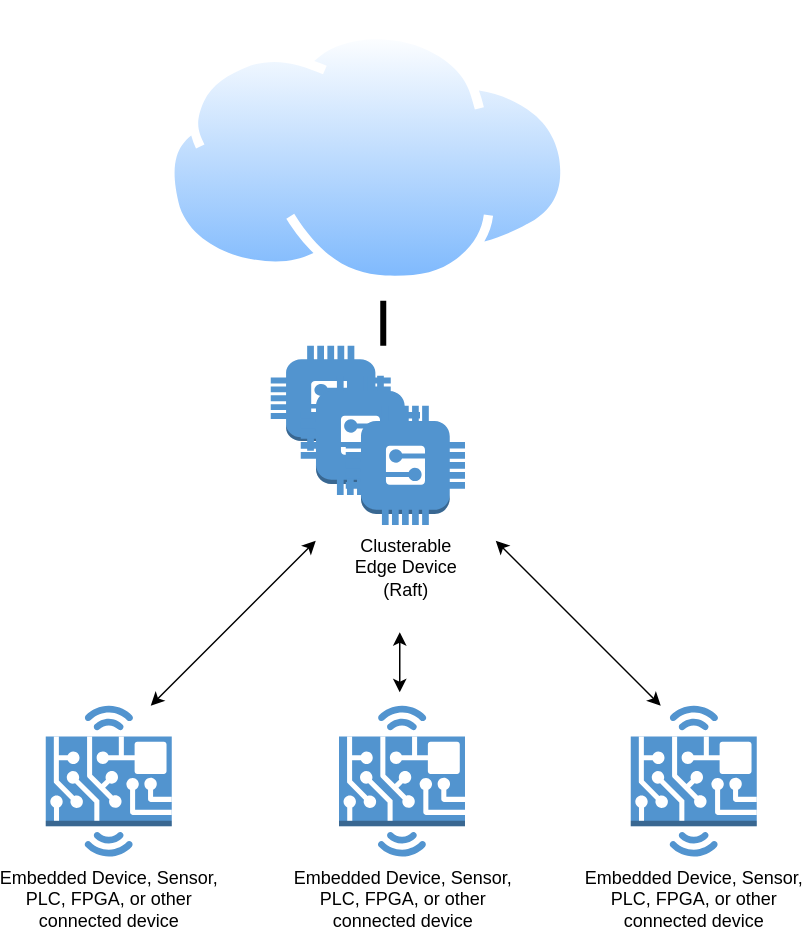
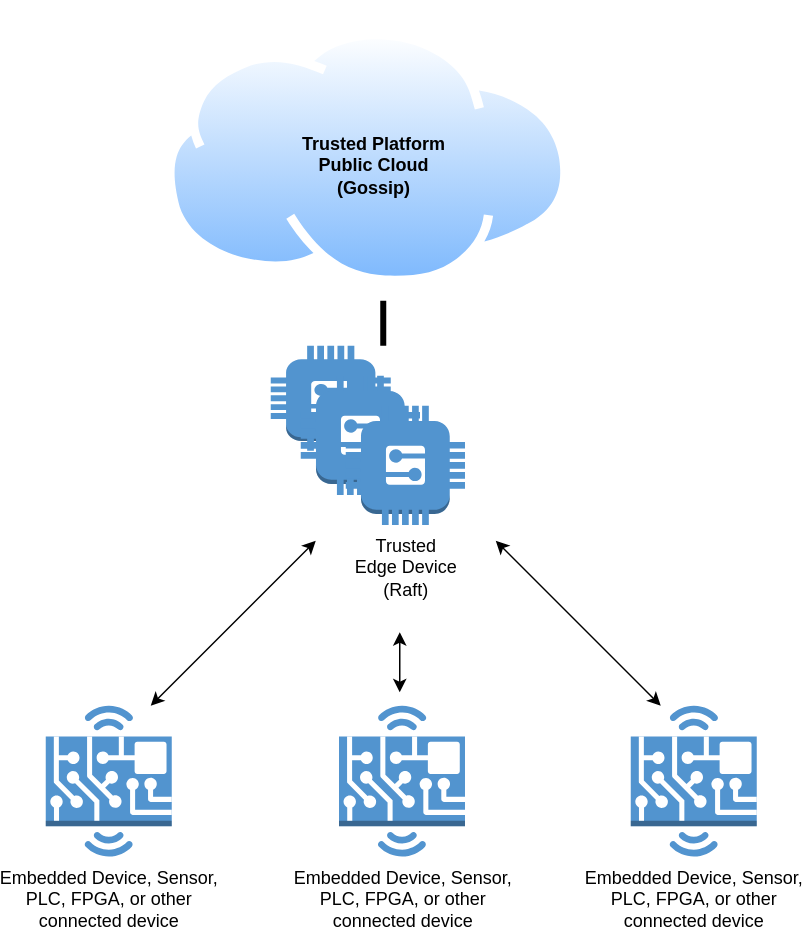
node "Trusted Platform Public Cloud (Gossip)": added
node "Clusterable Edge Device (Raft)": label "Clusterable Edge Device (Raft)" -> "Trusted Edge Device (Raft)"
